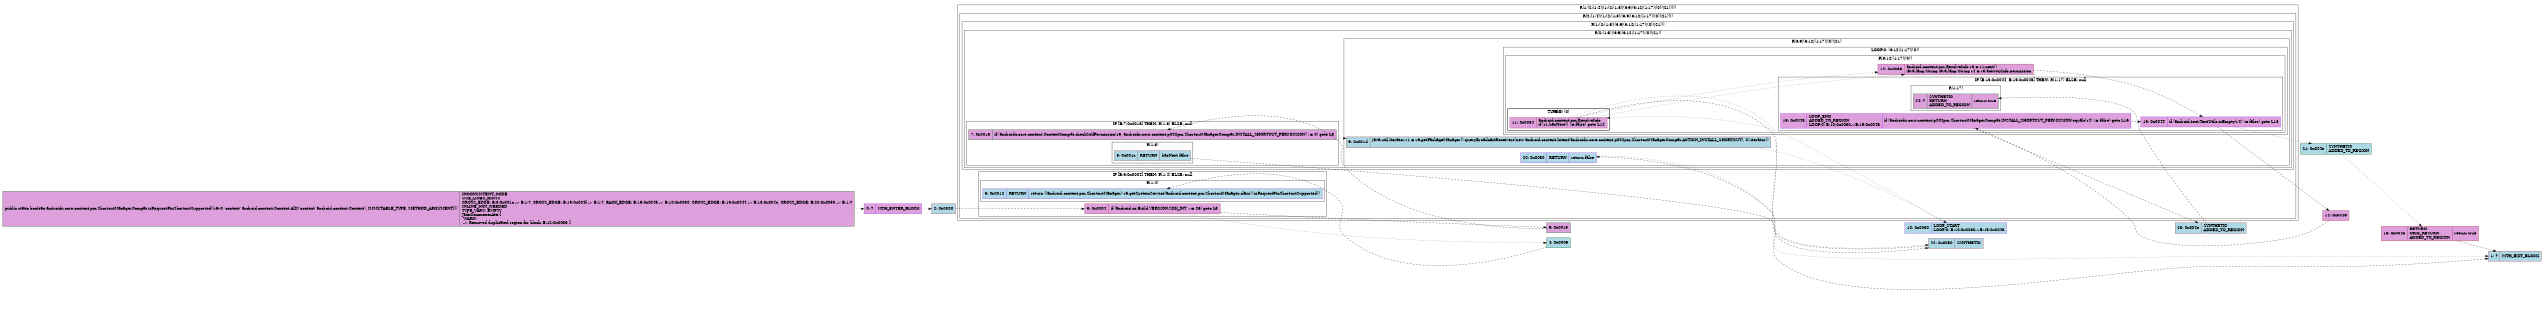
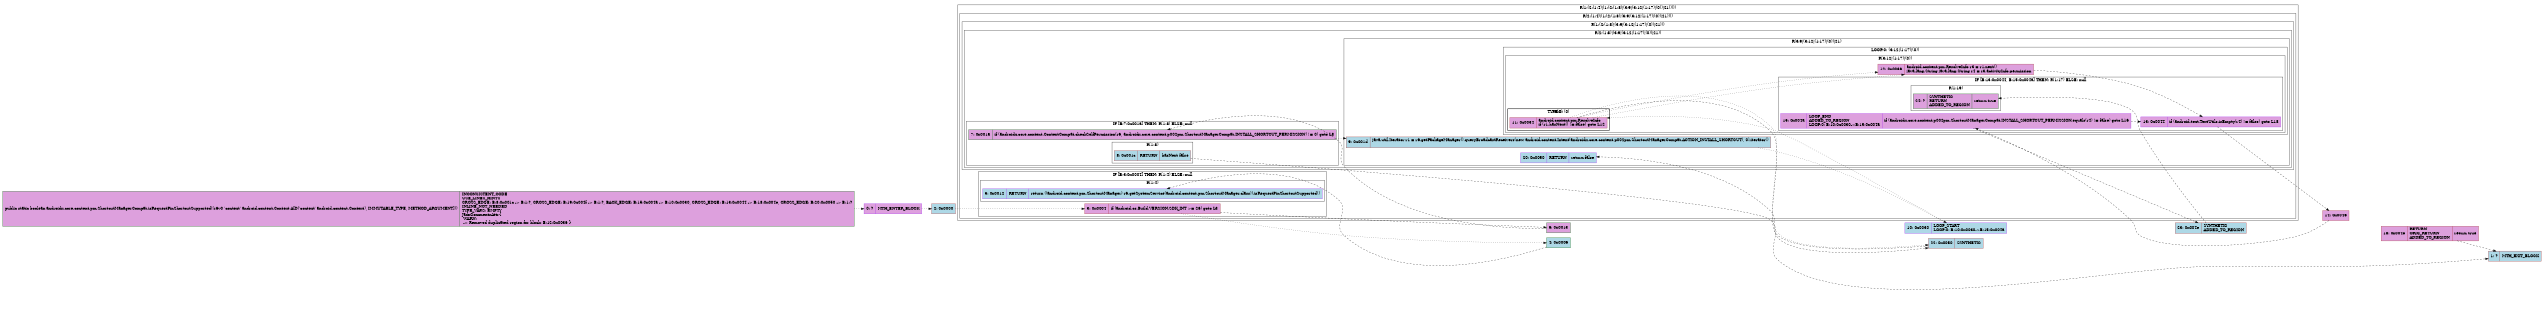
cluster "R(1:17)": label "R(1:17)" -> "R(1:19)"
node "21: 0x004e": removed
edge "2: 0x0000" -> "3: 0x0004": style dashed -> dotted
edge "20: 0x0050" -> "1: ?": removed
